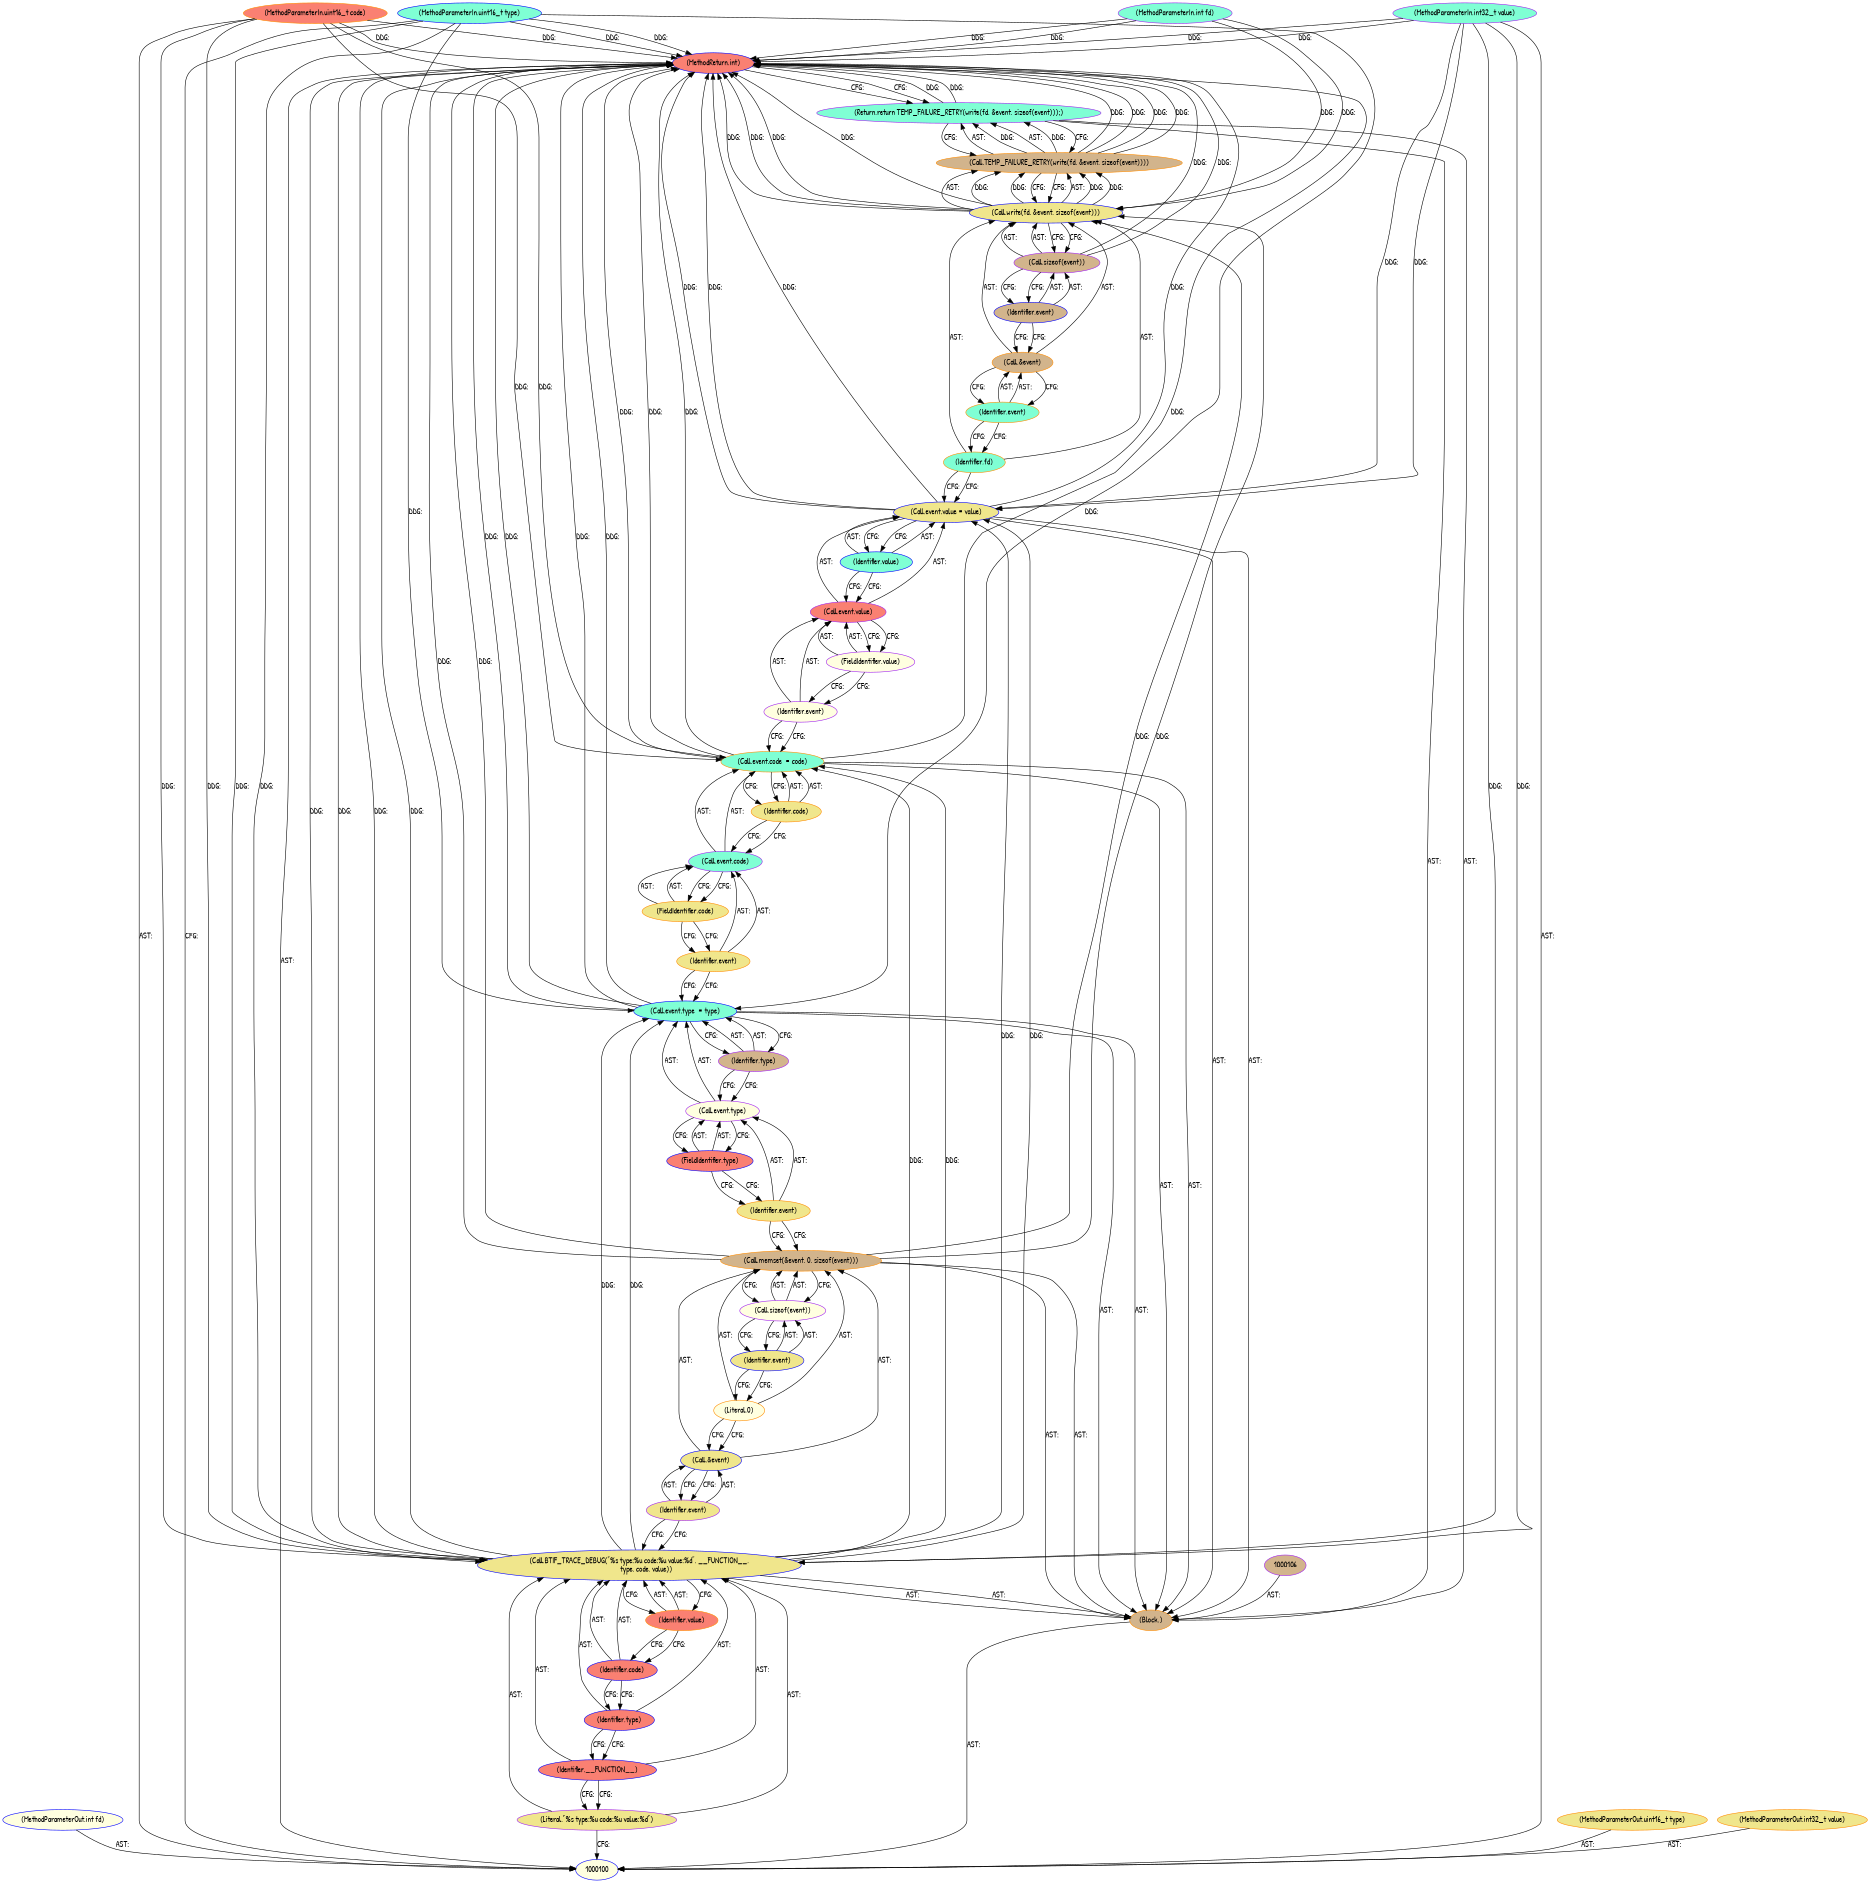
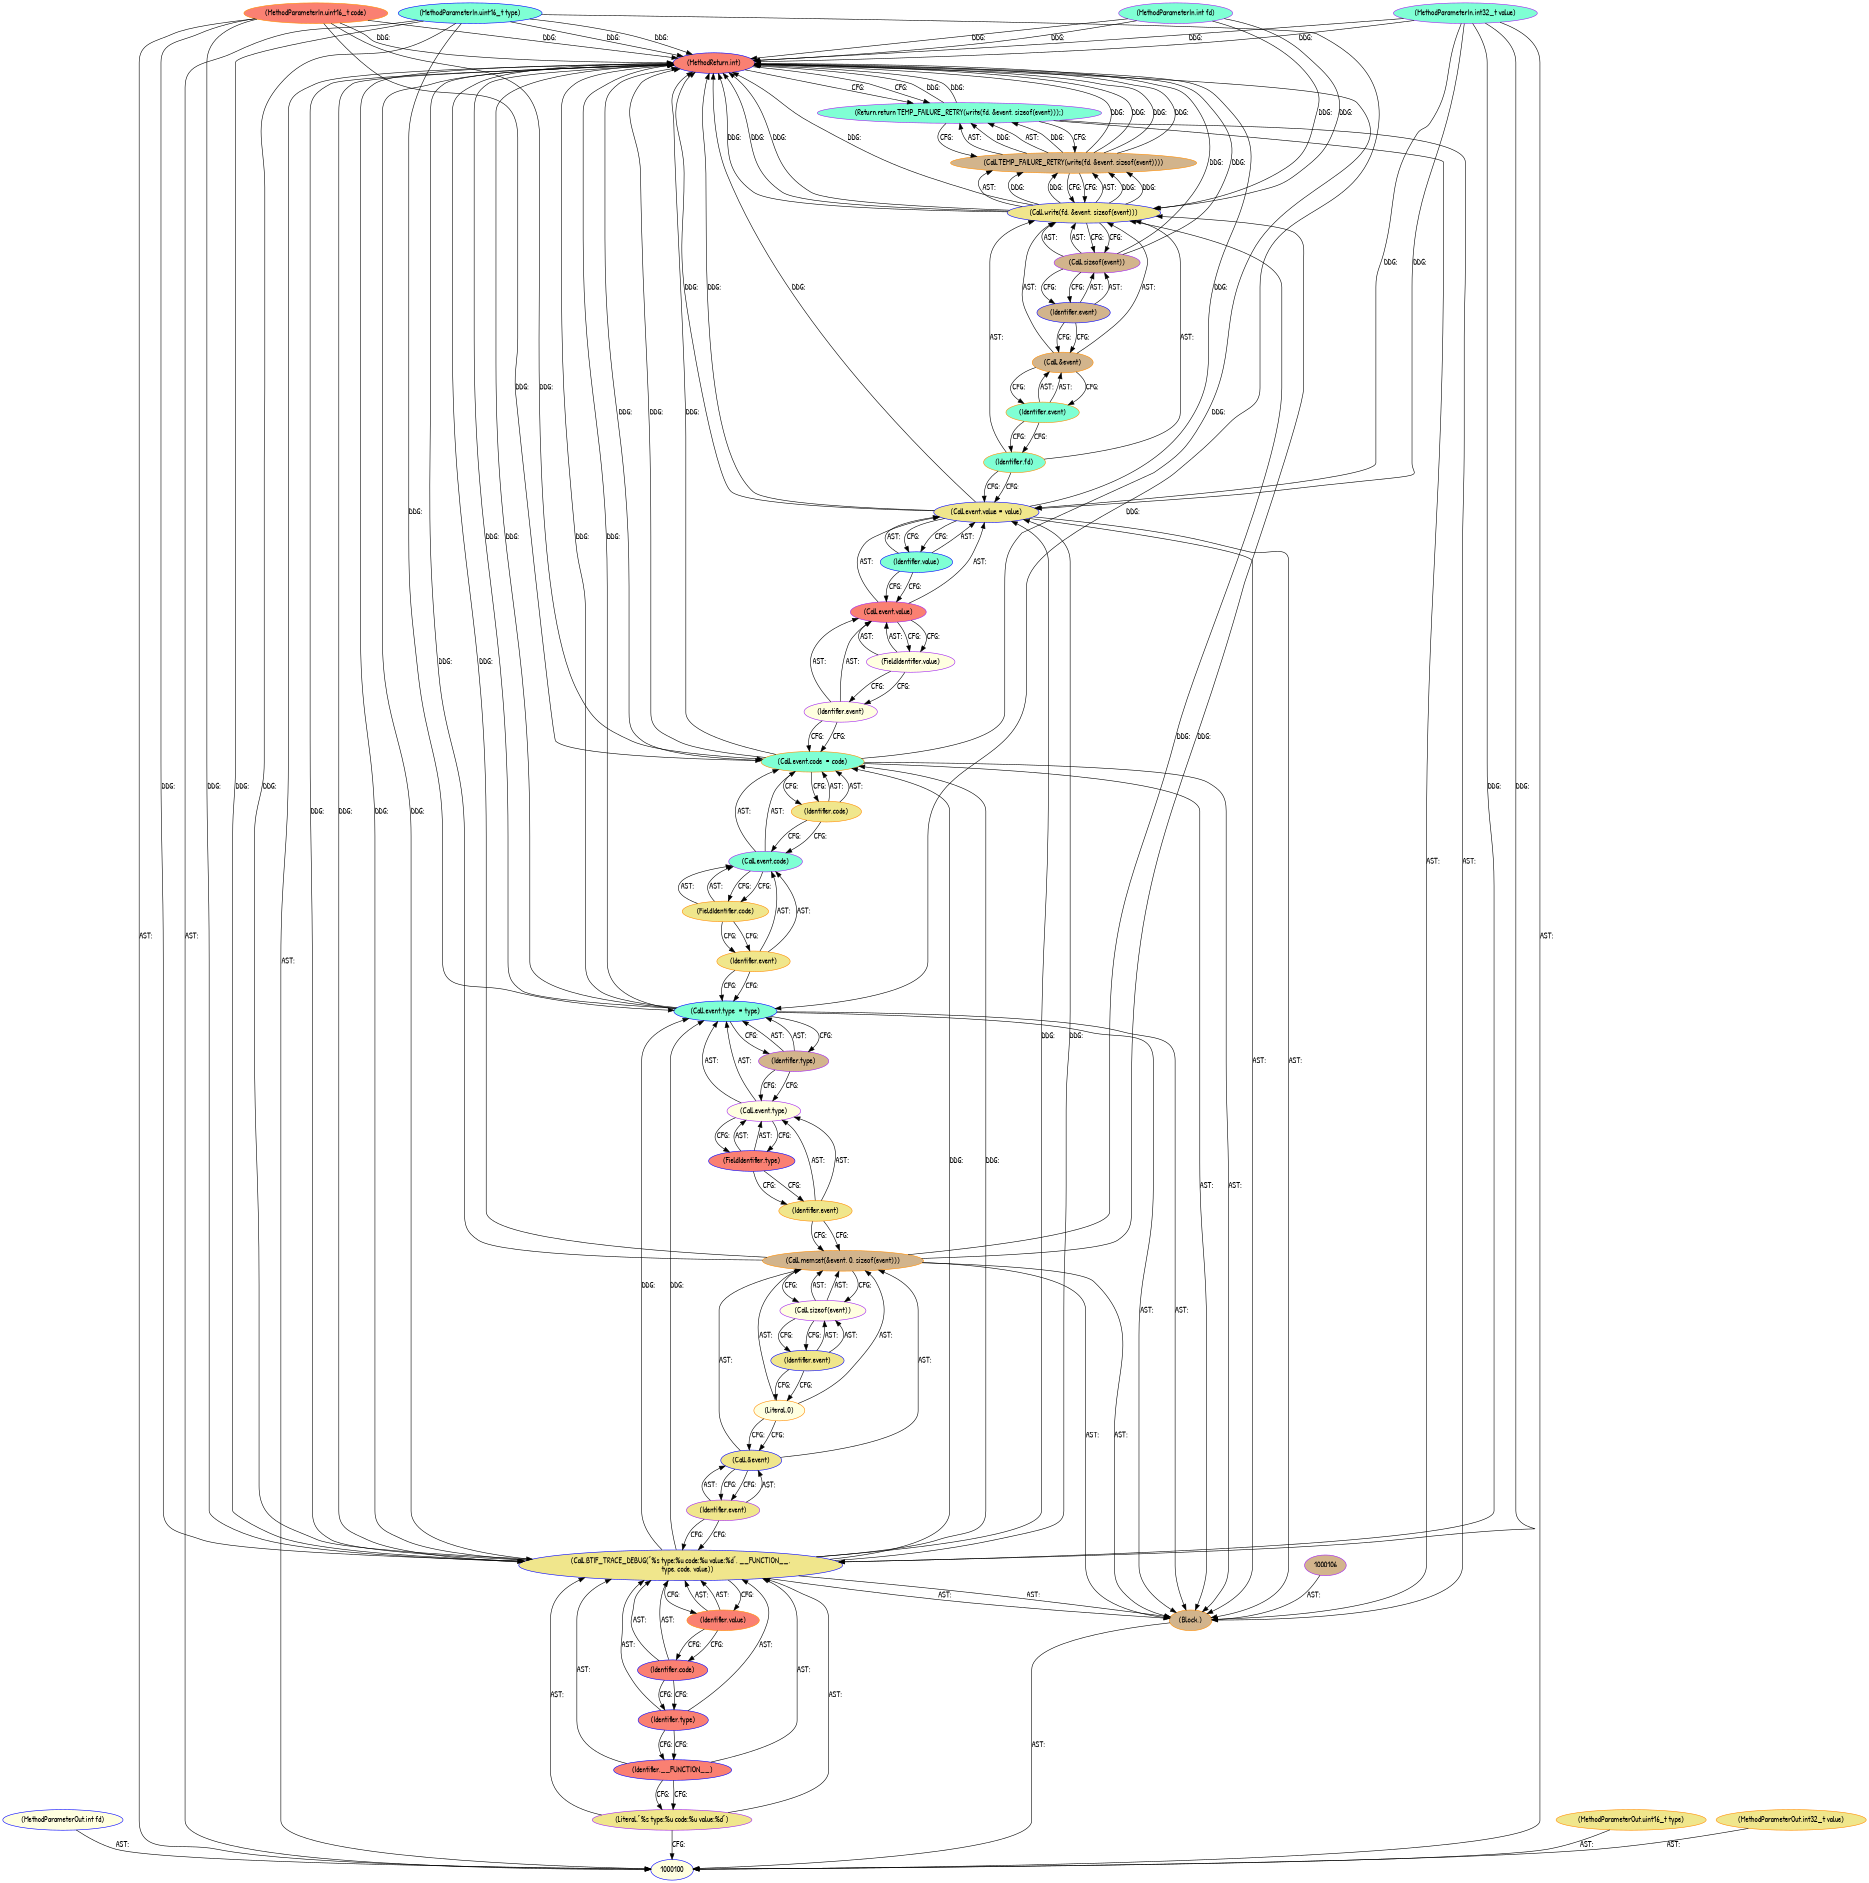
edge "(MethodParameterIn,uint16_t type)" -> "1000100": label "CFG: " -> "AST: "
